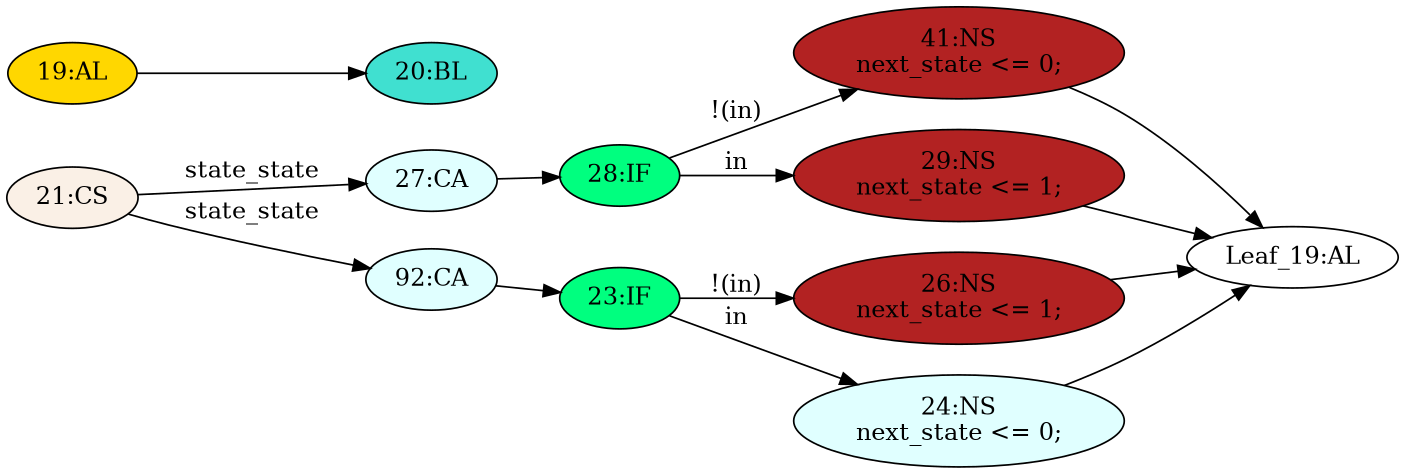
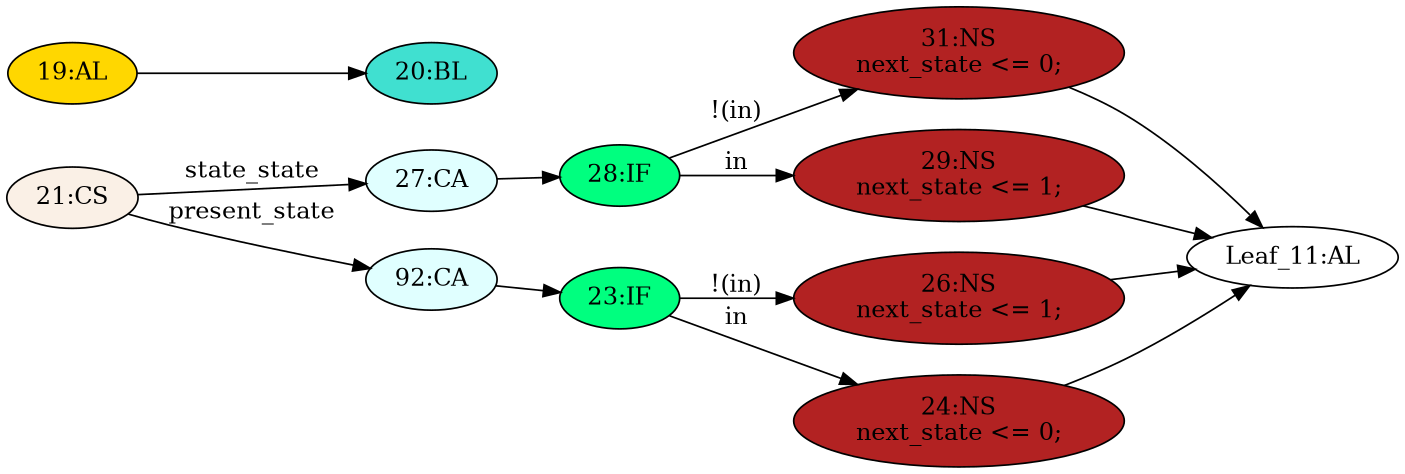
node "41:NS next_state <= 0;": label "41:NS next_state <= 0;" -> "31:NS next_state <= 0;"
edge "21:CS" -> "92:CA": label "state_state" -> "present_state"
node "Leaf_19:AL": label "Leaf_19:AL" -> "Leaf_11:AL"
node "24:NS next_state <= 0;": fillcolor lightcyan -> firebrick
